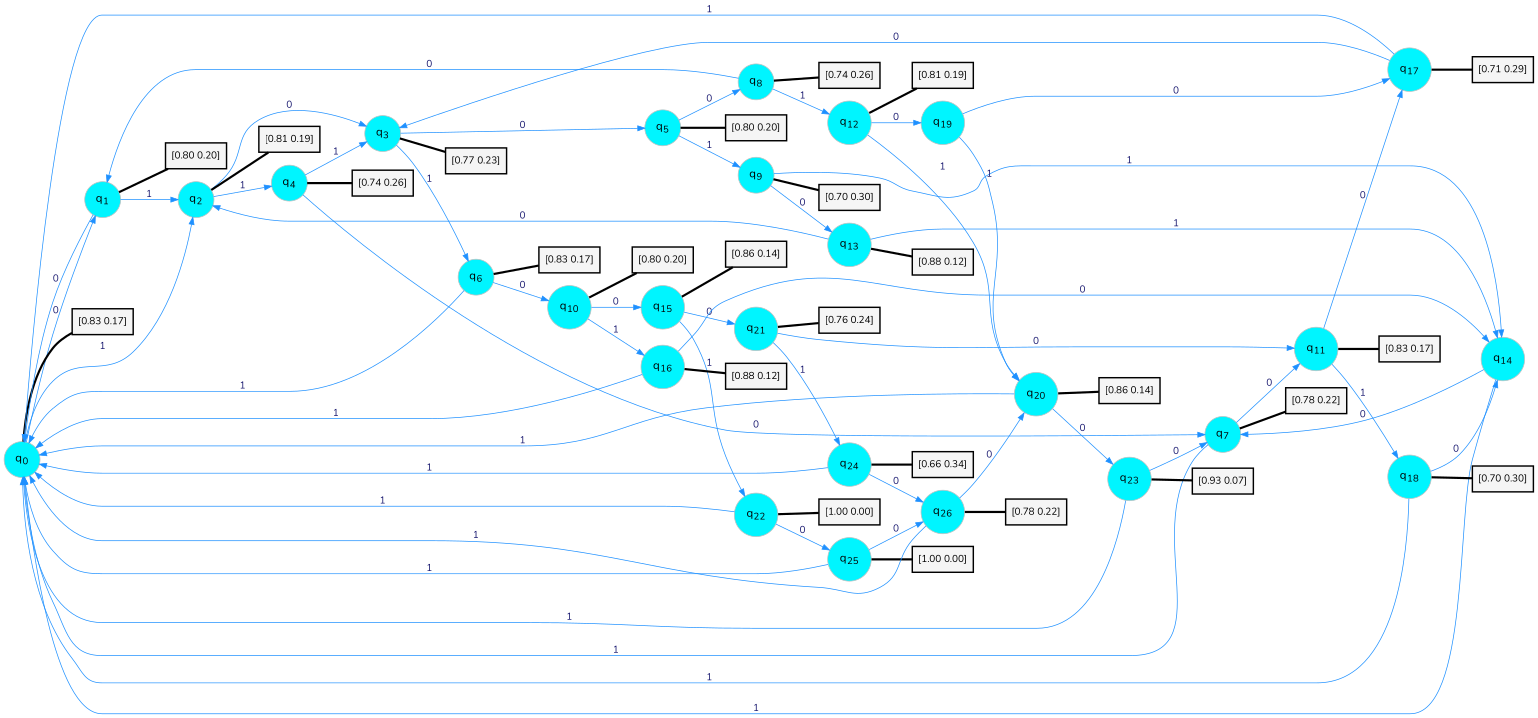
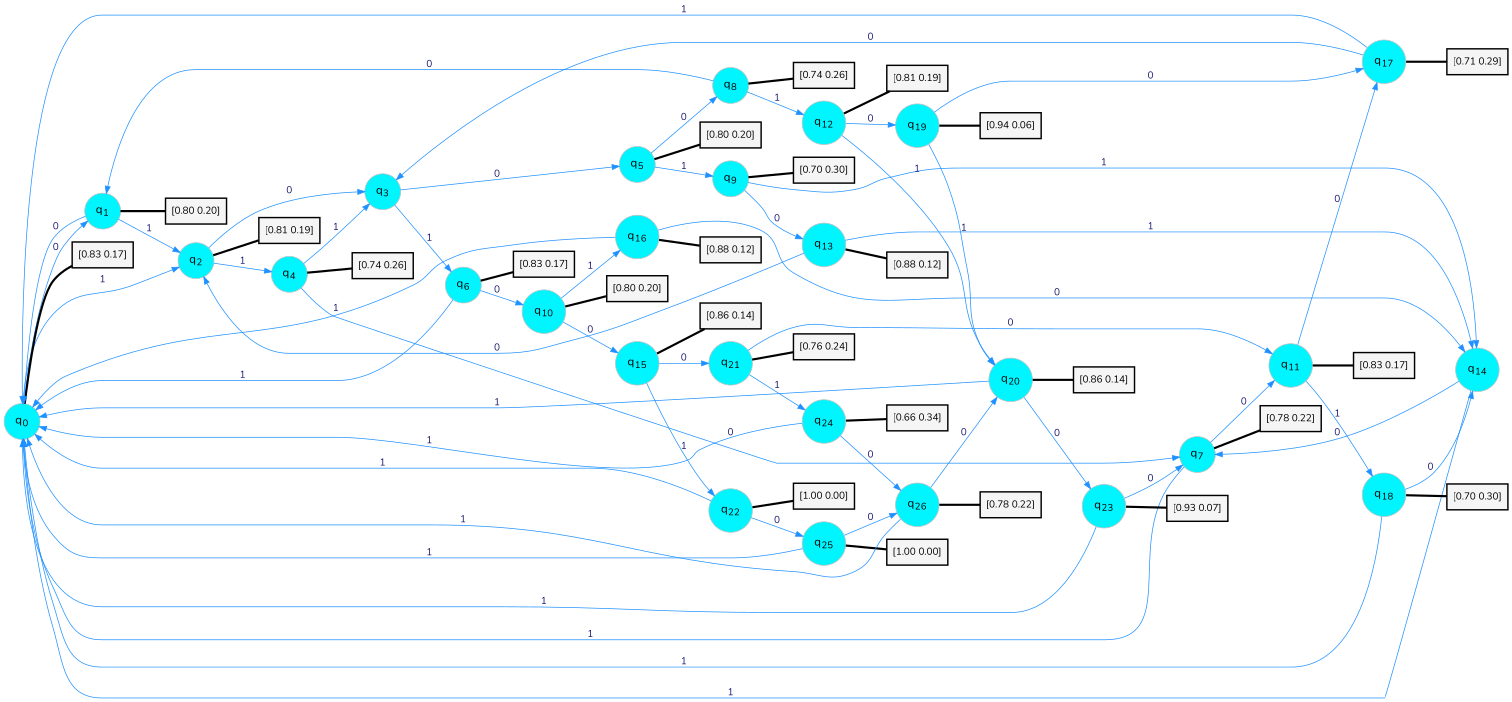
node "[0.94 0.06]": added
node "[0.77 0.23]": removed
